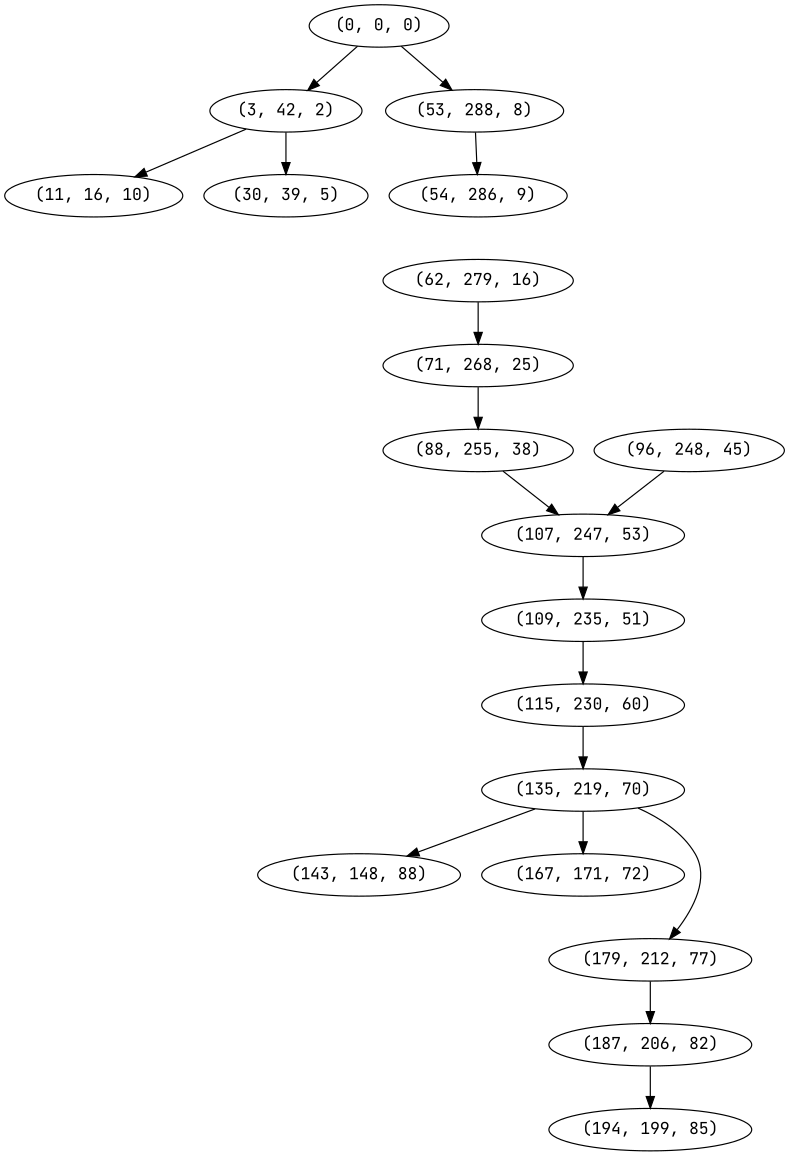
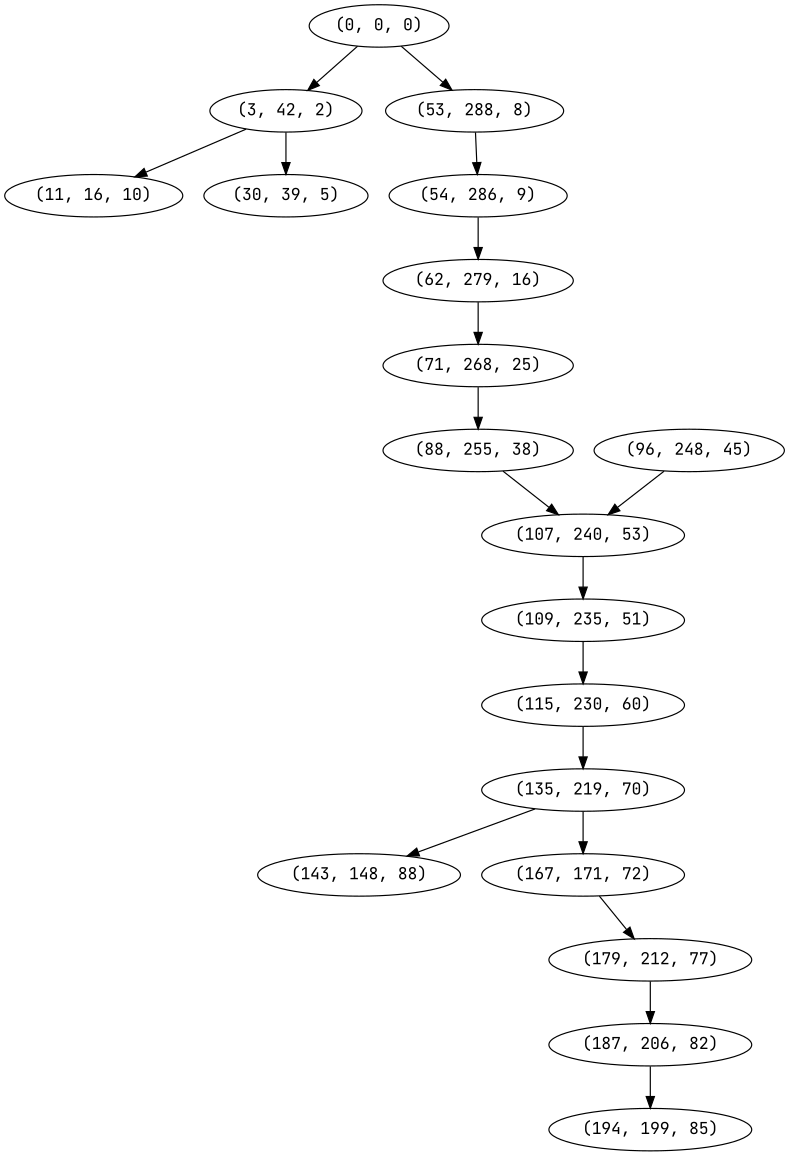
edge "(54, 286, 9)" -> "(62, 279, 16)": added
node "(107, 247, 53)": label "(107, 247, 53)" -> "(107, 240, 53)"
edge "(135, 219, 70)" -> "(179, 212, 77)": now "(167, 171, 72)" -> "(179, 212, 77)"
